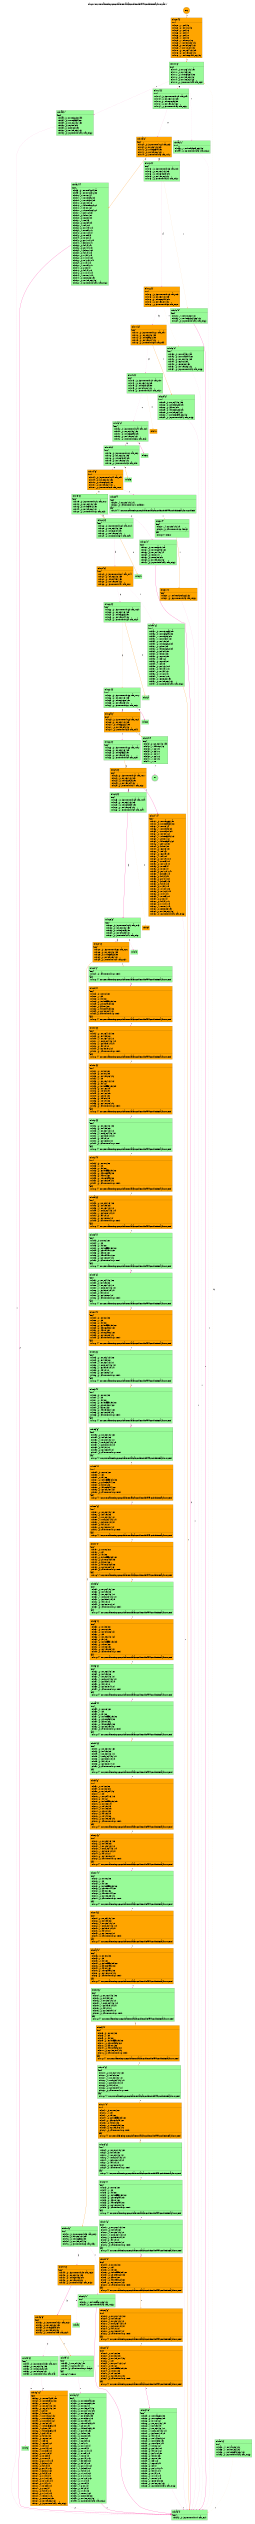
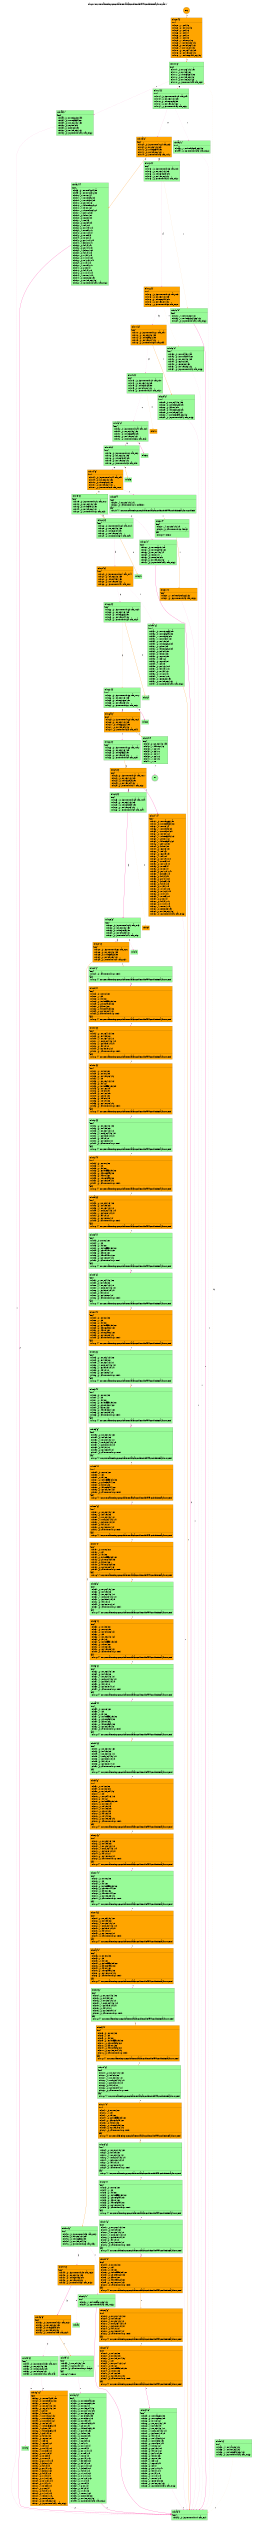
edge "0x40170d [23]" -> "0x401aa3 [12]": now "0x401724 [22]" -> "0x401aa3 [12]"
